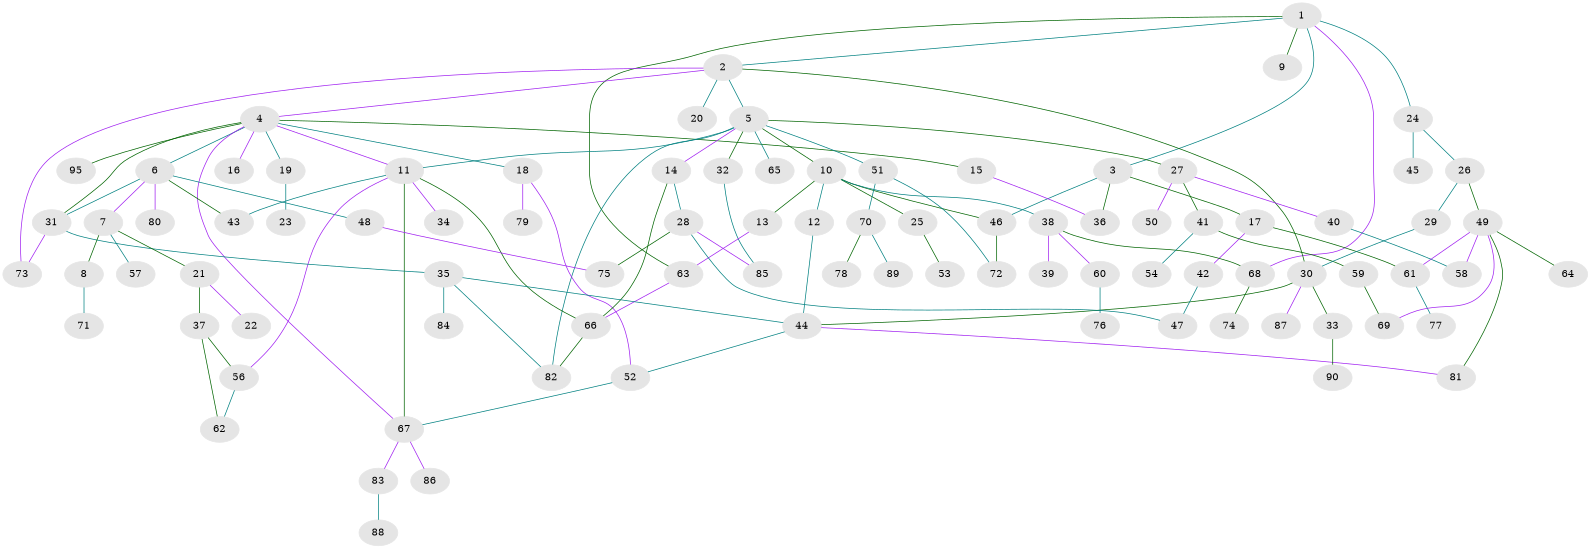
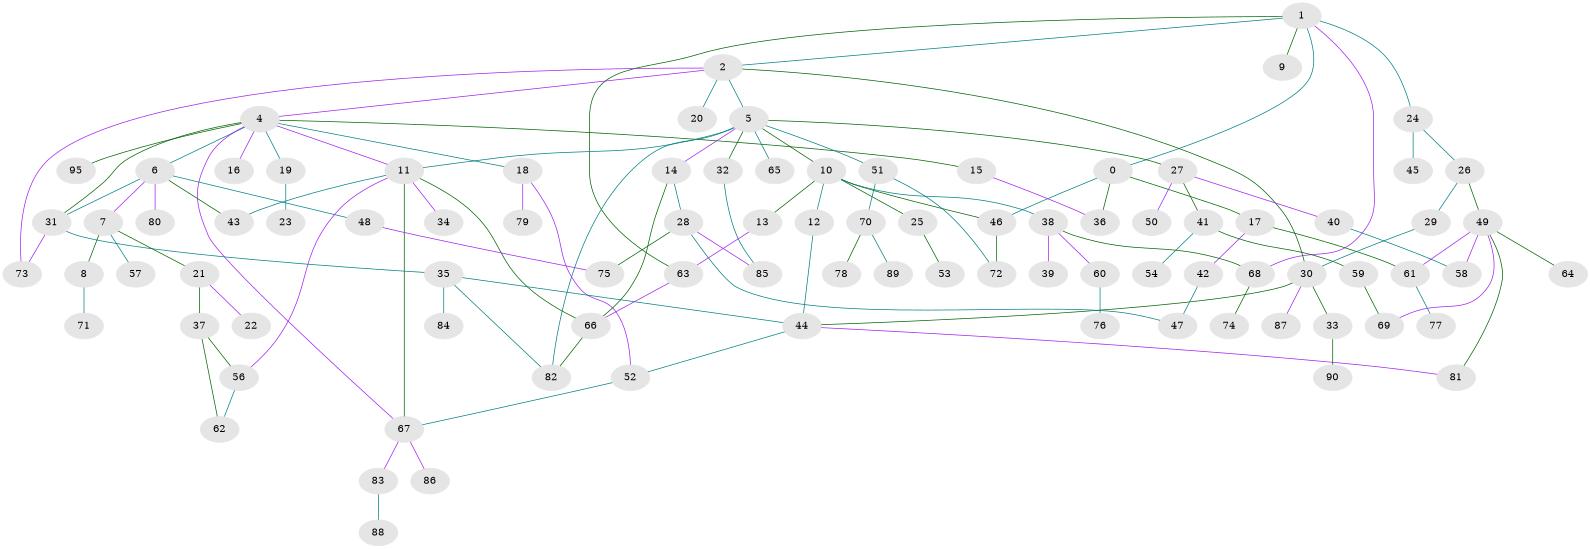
node "3": label "3" -> "0"
